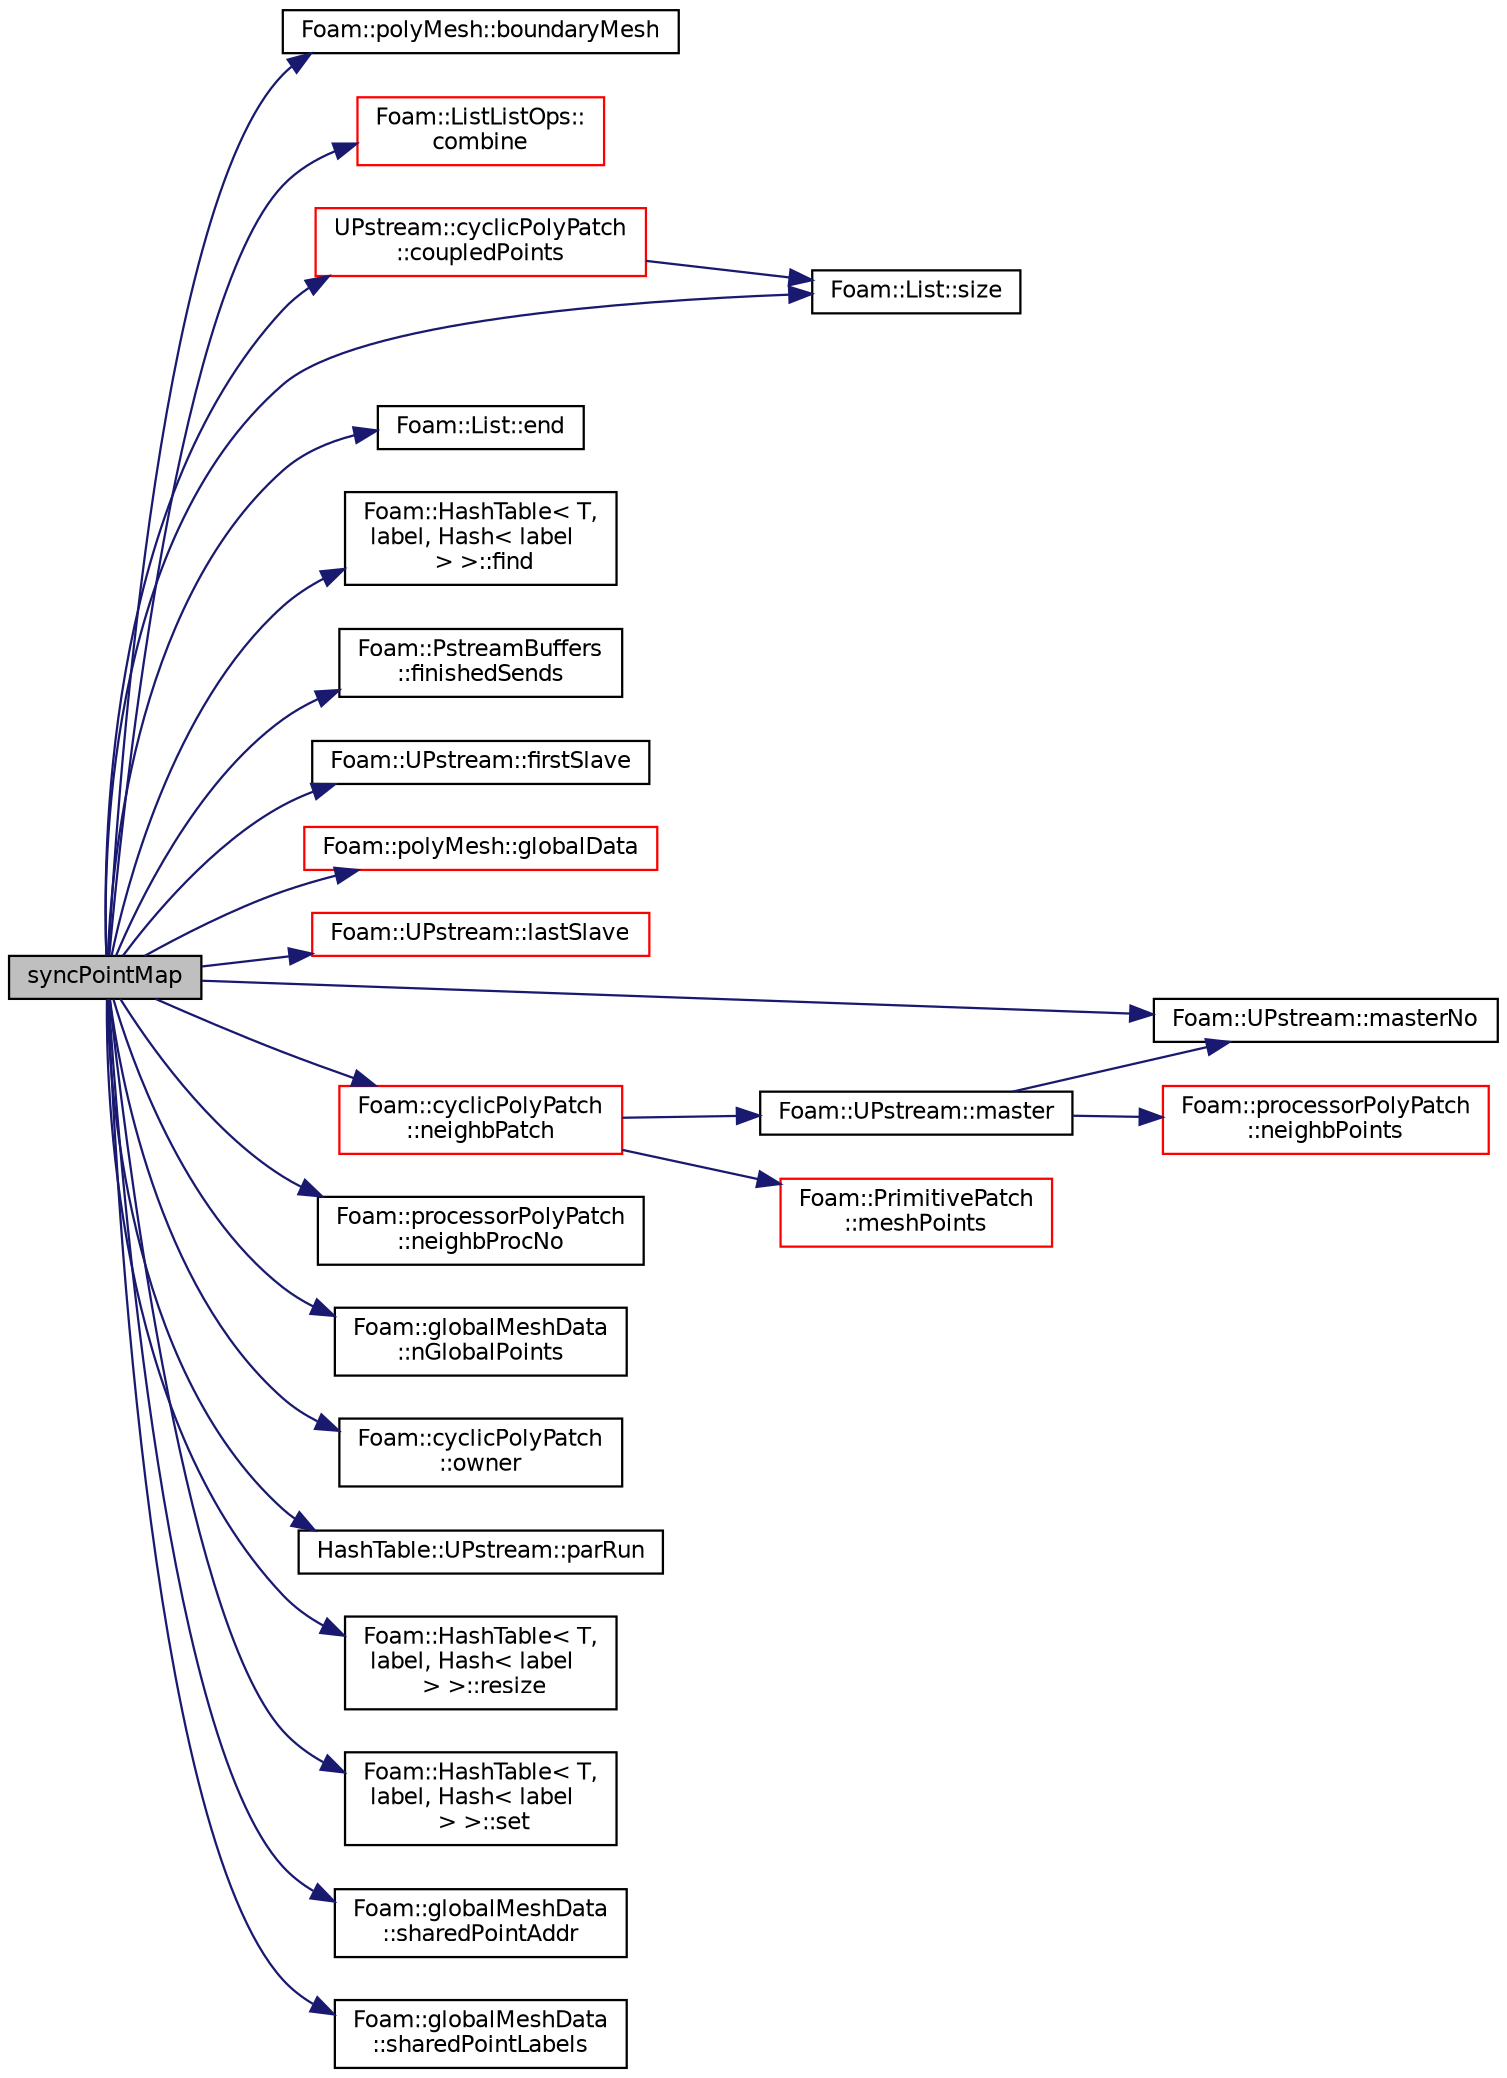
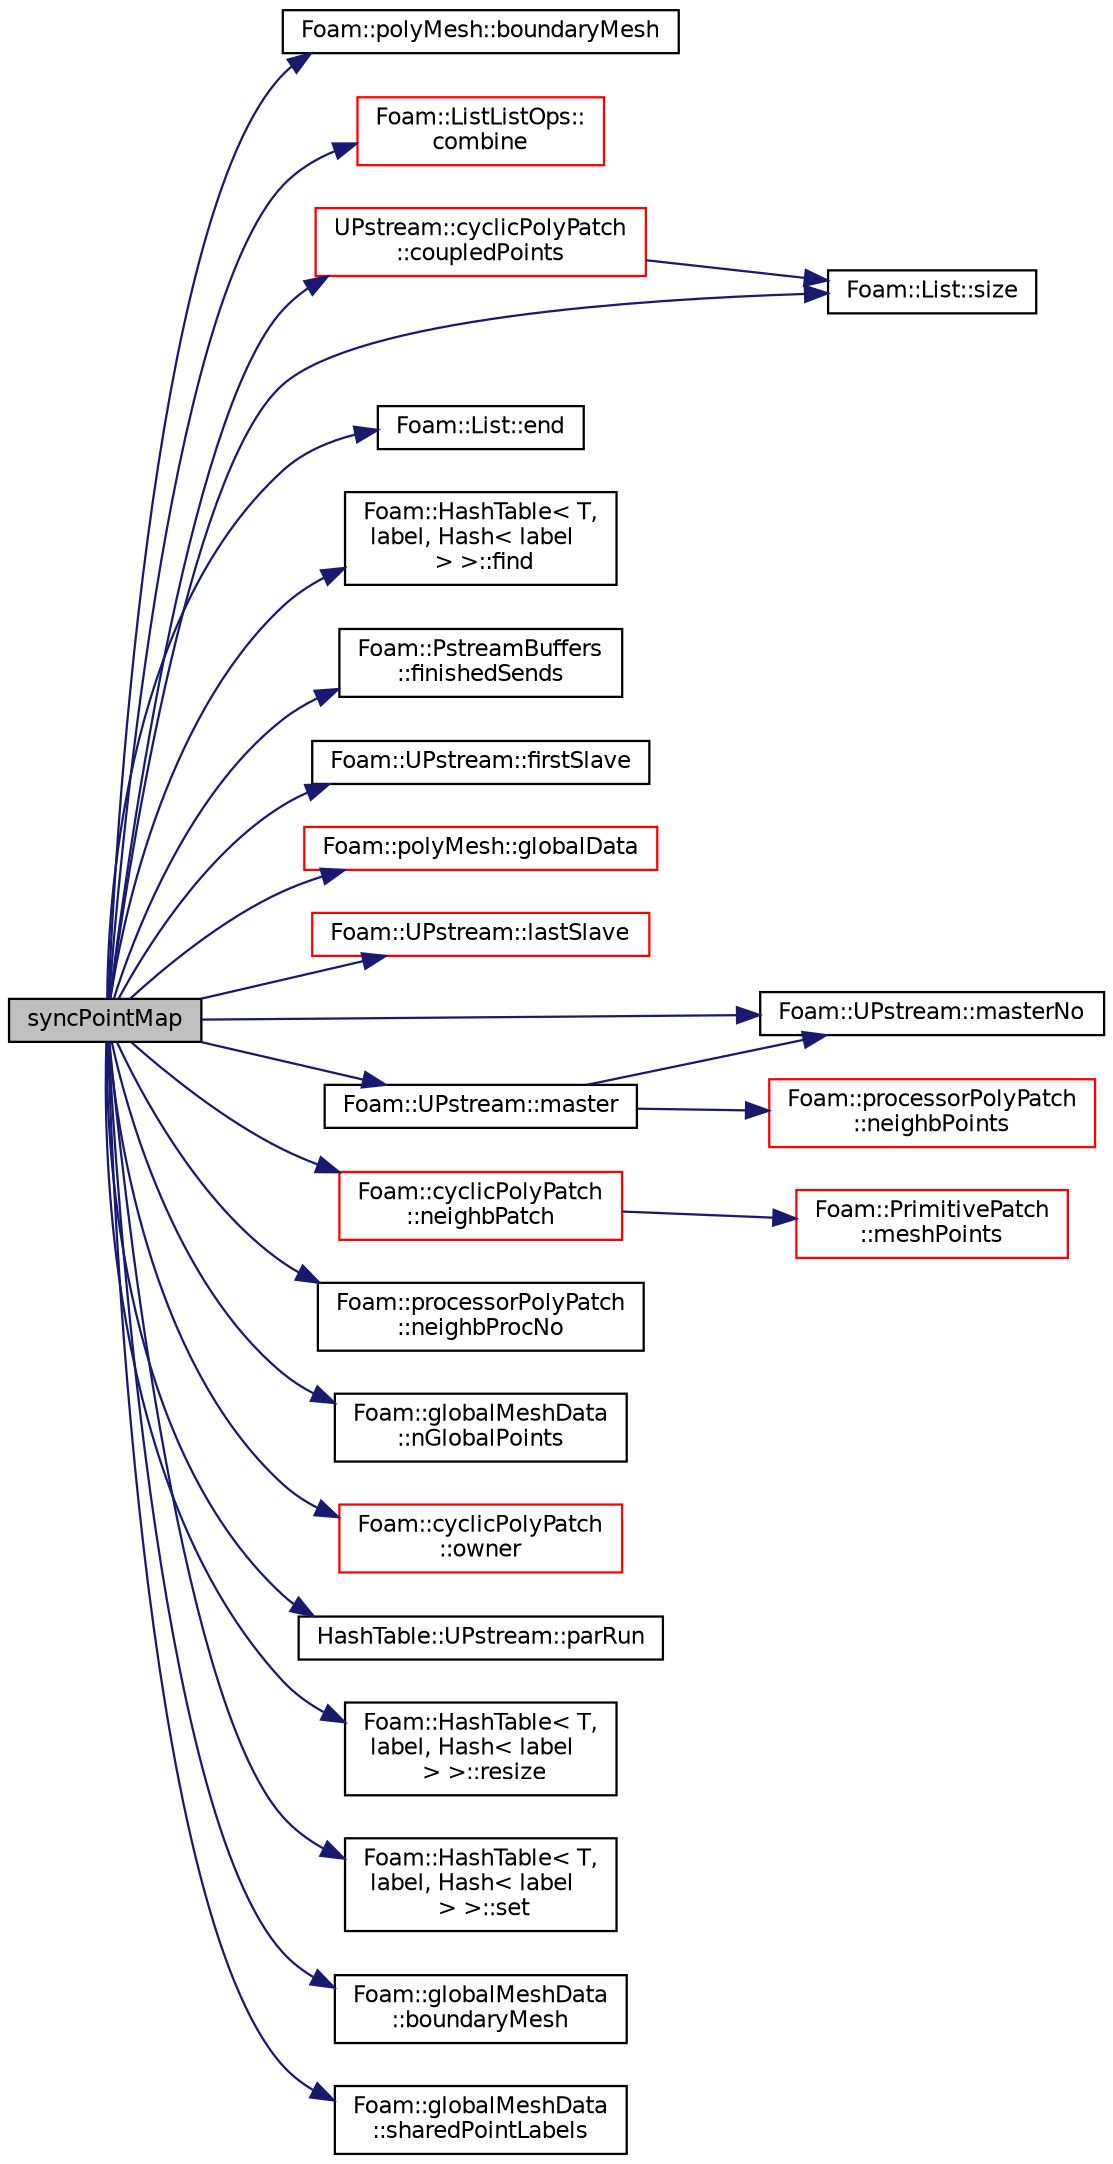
edge "Foam::cyclicPolyPatch ::neighbPatch" -> "Foam::UPstream::master": now "syncPointMap" -> "Foam::UPstream::master"
node "Foam::cyclicPolyPatch ::owner": color black -> red
node "Foam::globalMeshData ::sharedPointAddr": label "Foam::globalMeshData ::sharedPointAddr" -> "Foam::globalMeshData ::boundaryMesh"
